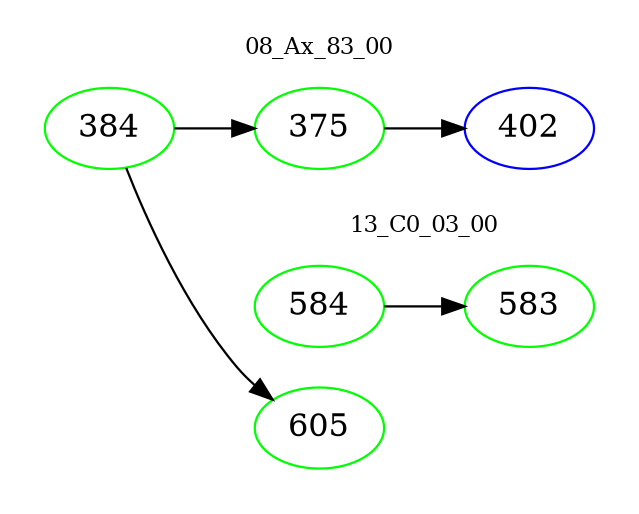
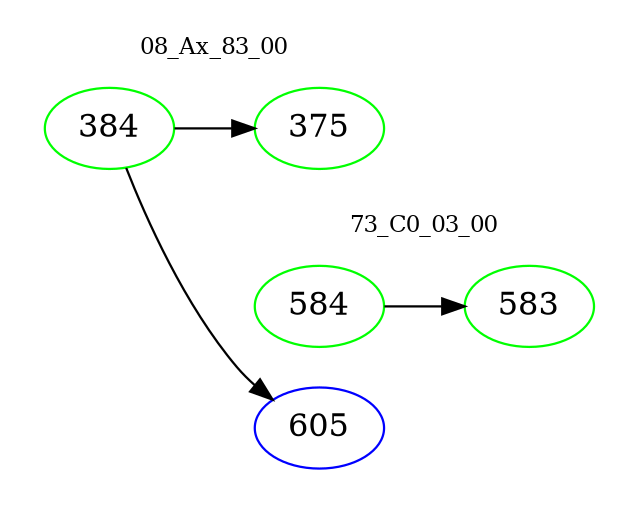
node "402": removed
cluster "13_C0_03_00": label "13_C0_03_00" -> "73_C0_03_00"
node "605": color green -> blue
